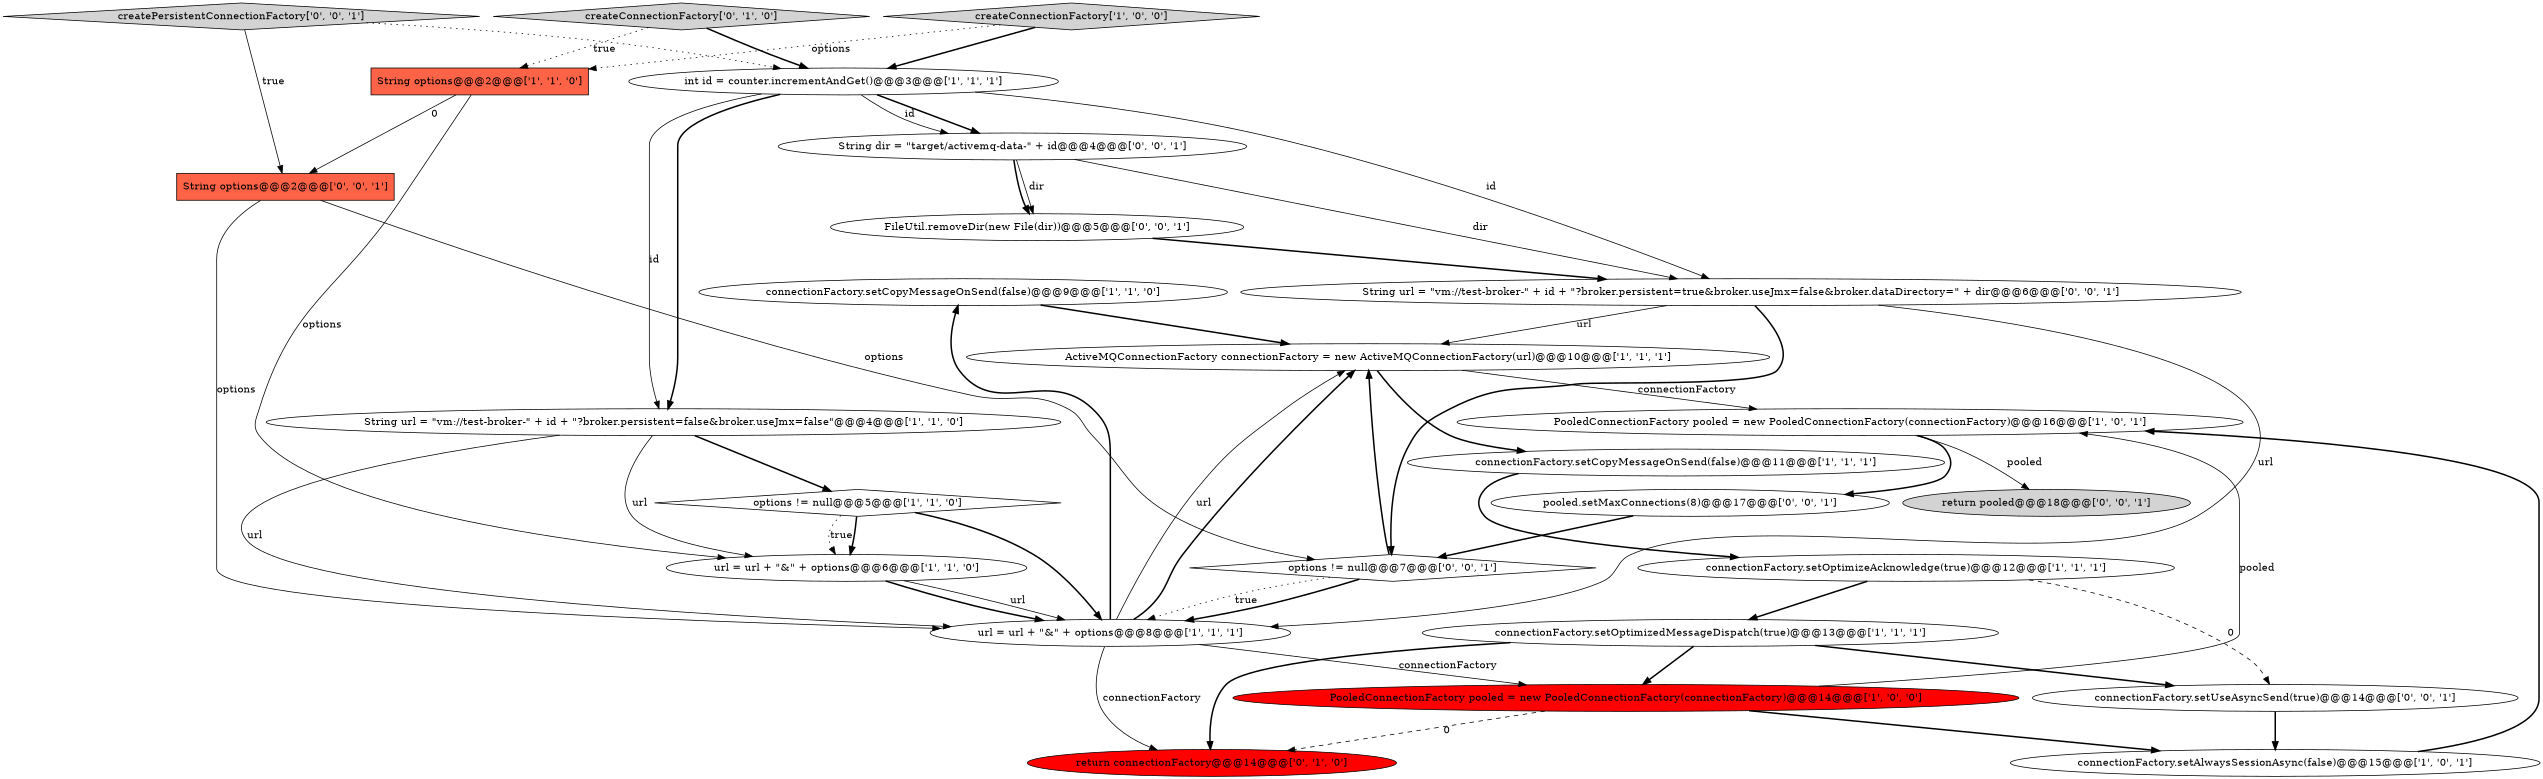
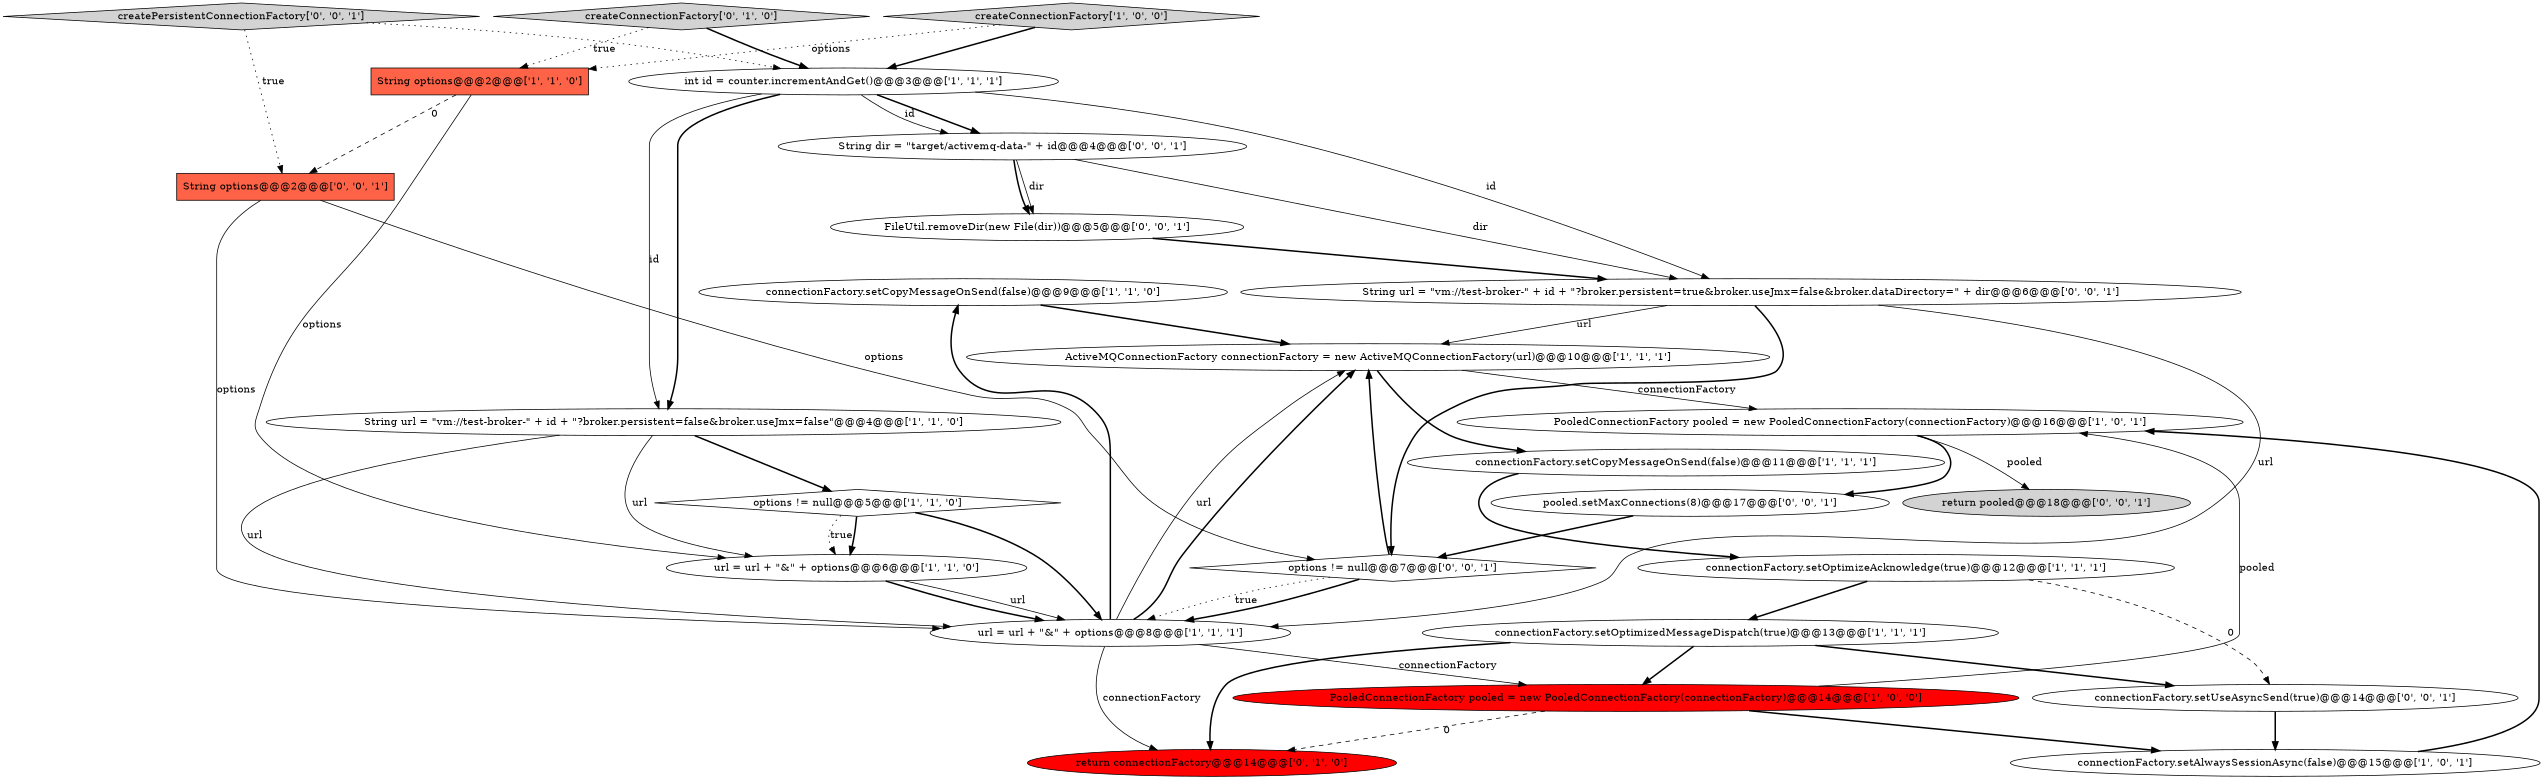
edge "createPersistentConnectionFactory['0', '0', '1']" -> "String options@@@2@@@['0', '0', '1']": style solid -> dotted
edge "String options@@@2@@@['1', '1', '0']" -> "String options@@@2@@@['0', '0', '1']": style solid -> dashed
